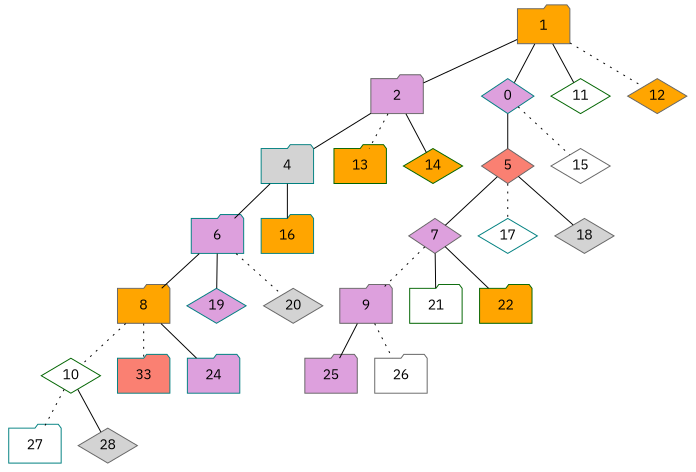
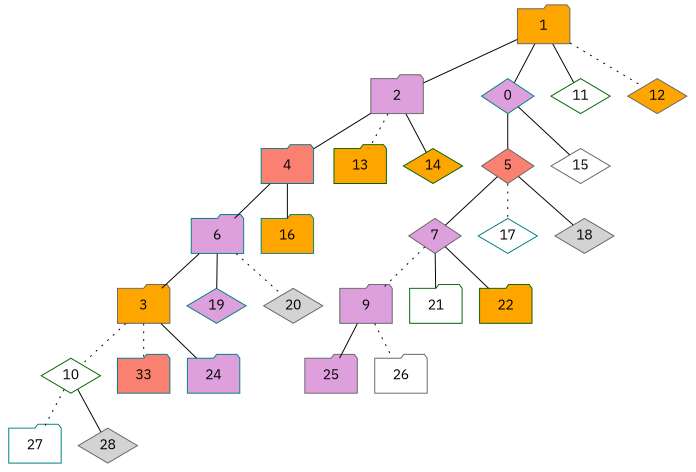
edge "0" -- "15": style dotted -> solid
node "4": fillcolor lightgrey -> salmon
node "8": label "8" -> "3"
